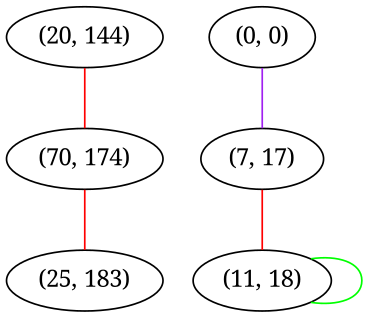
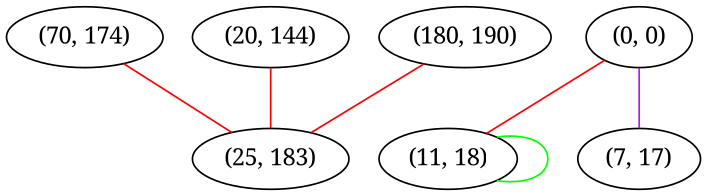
node "(180, 190)": added
edge "(20, 144)" -- "(70, 174)": now "(20, 144)" -- "(25, 183)"
edge "(7, 17)" -- "(11, 18)": now "(0, 0)" -- "(11, 18)"
